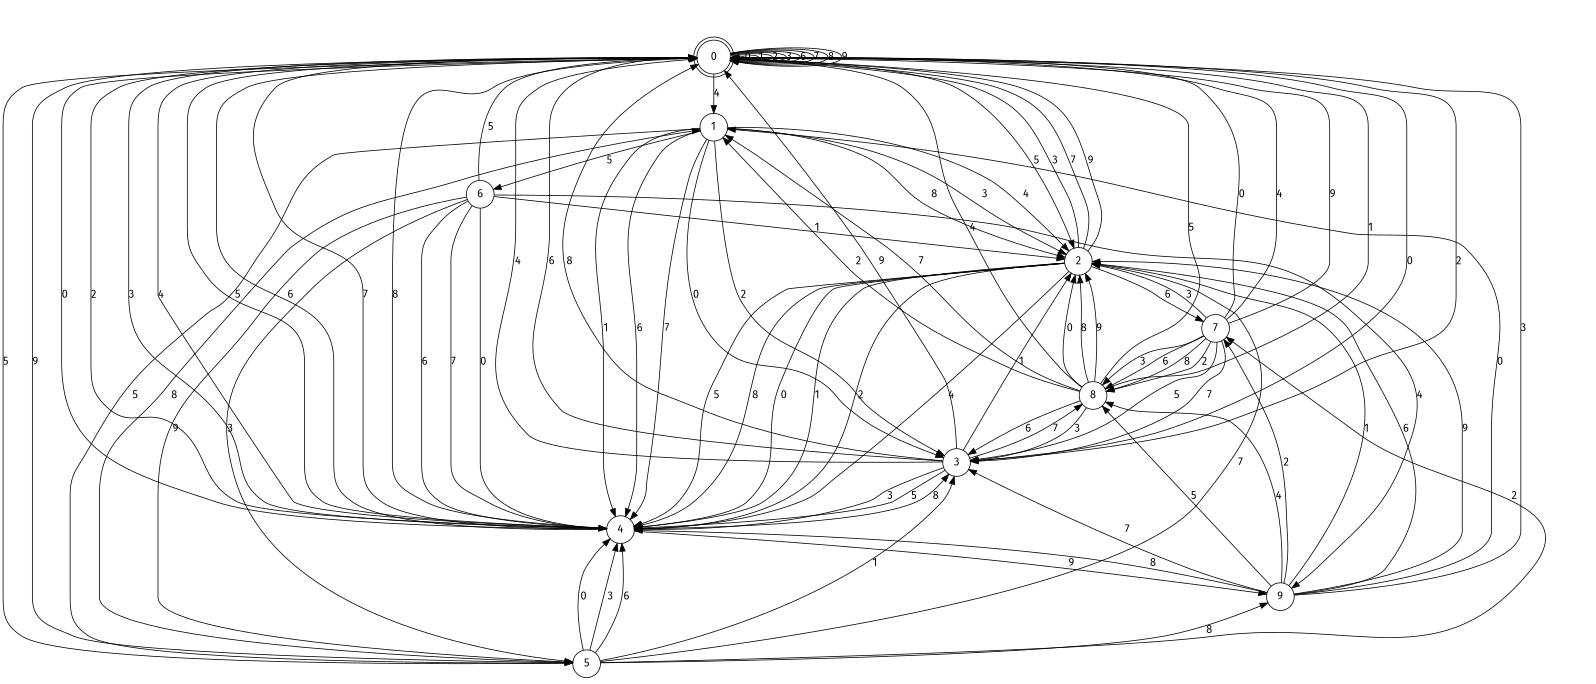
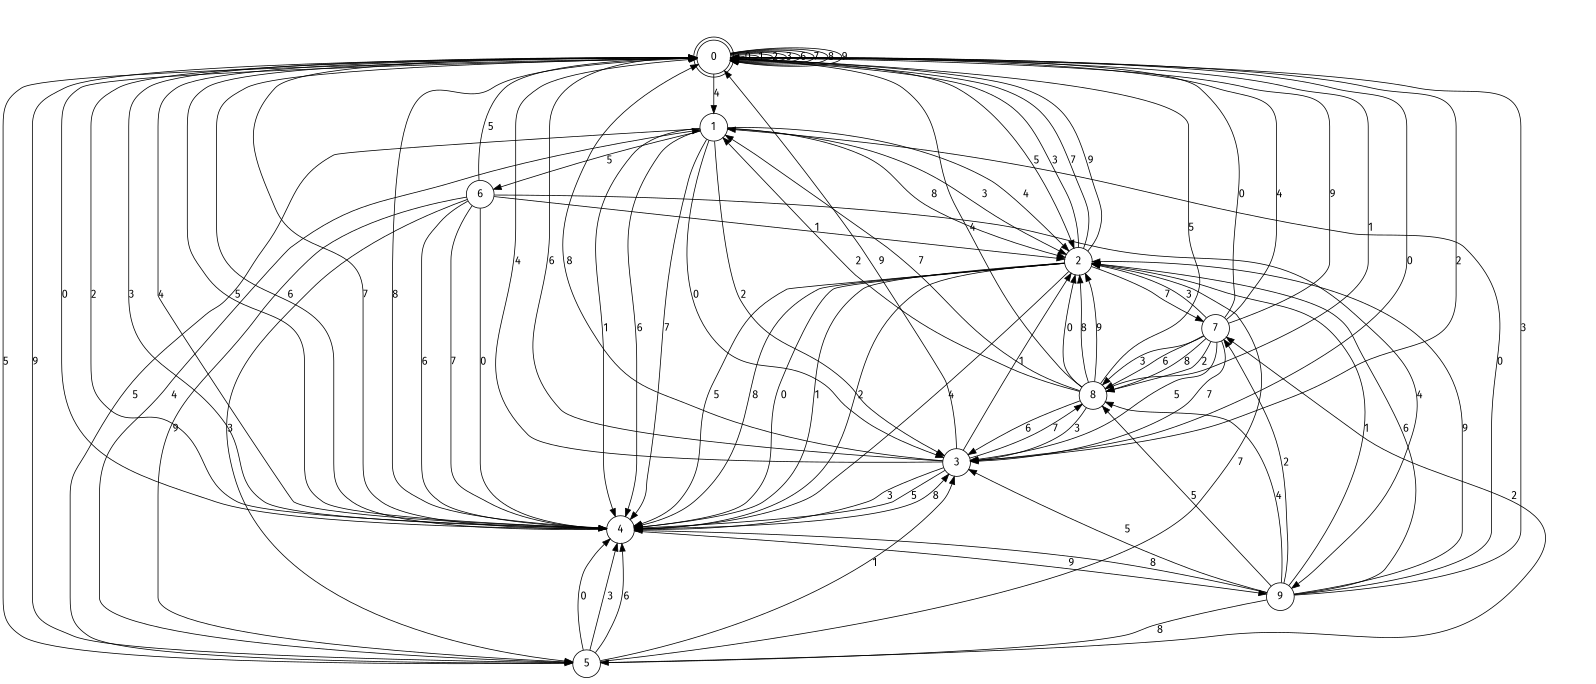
edge "2" -> "7": label "6" -> "7"
edge "5" -> "1": label "8" -> "4"
edge "9" -> "3": label "7" -> "5"
edge "5" -> "9": reversed
